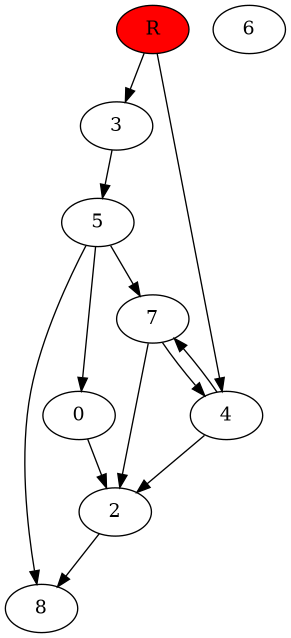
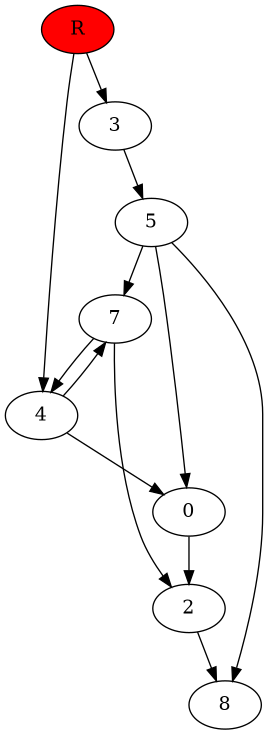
node "6": removed
edge "4" -> "2": now "4" -> "0"
